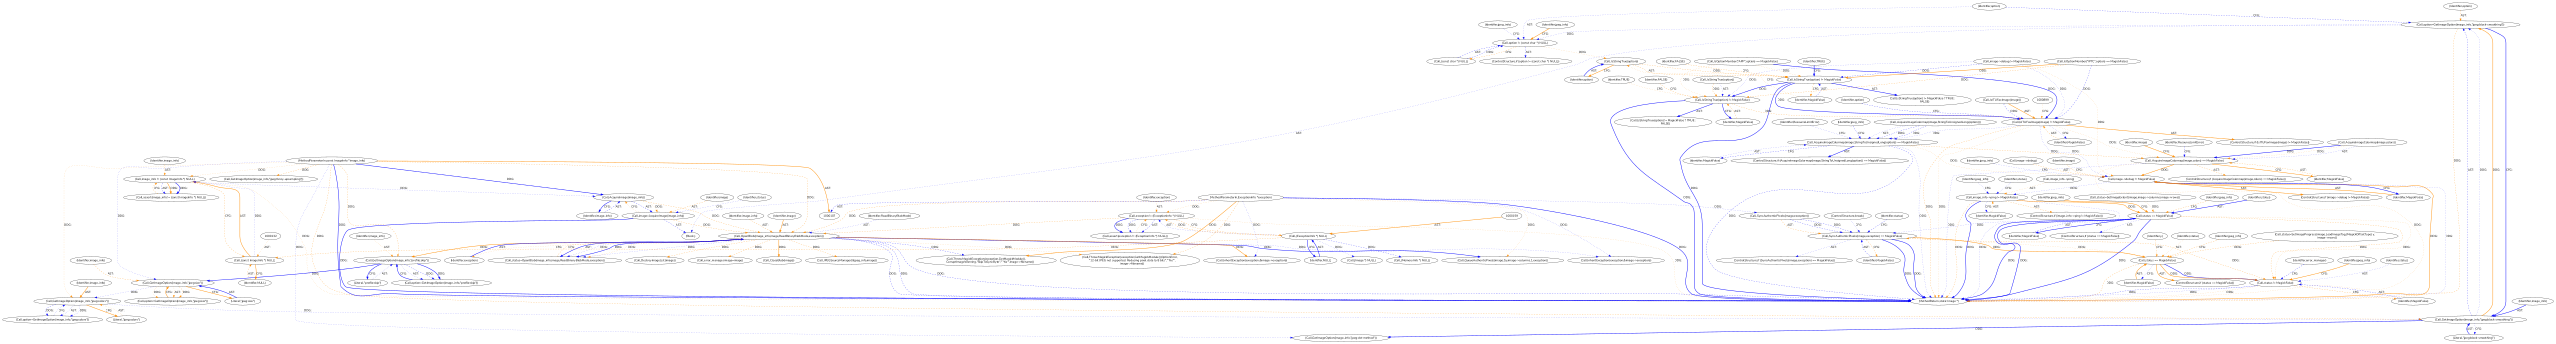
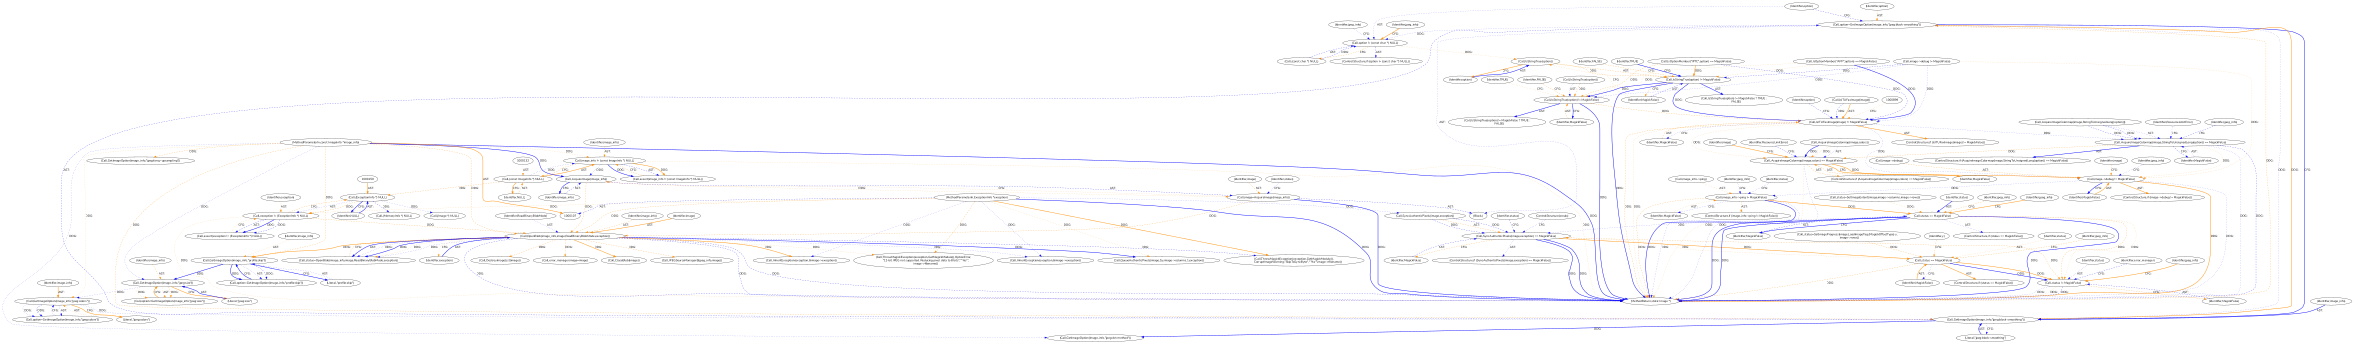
edge "(Call,(ExceptionInfo *) NULL)" -> "(Call,(const ImageInfo *) NULL)": reversed
